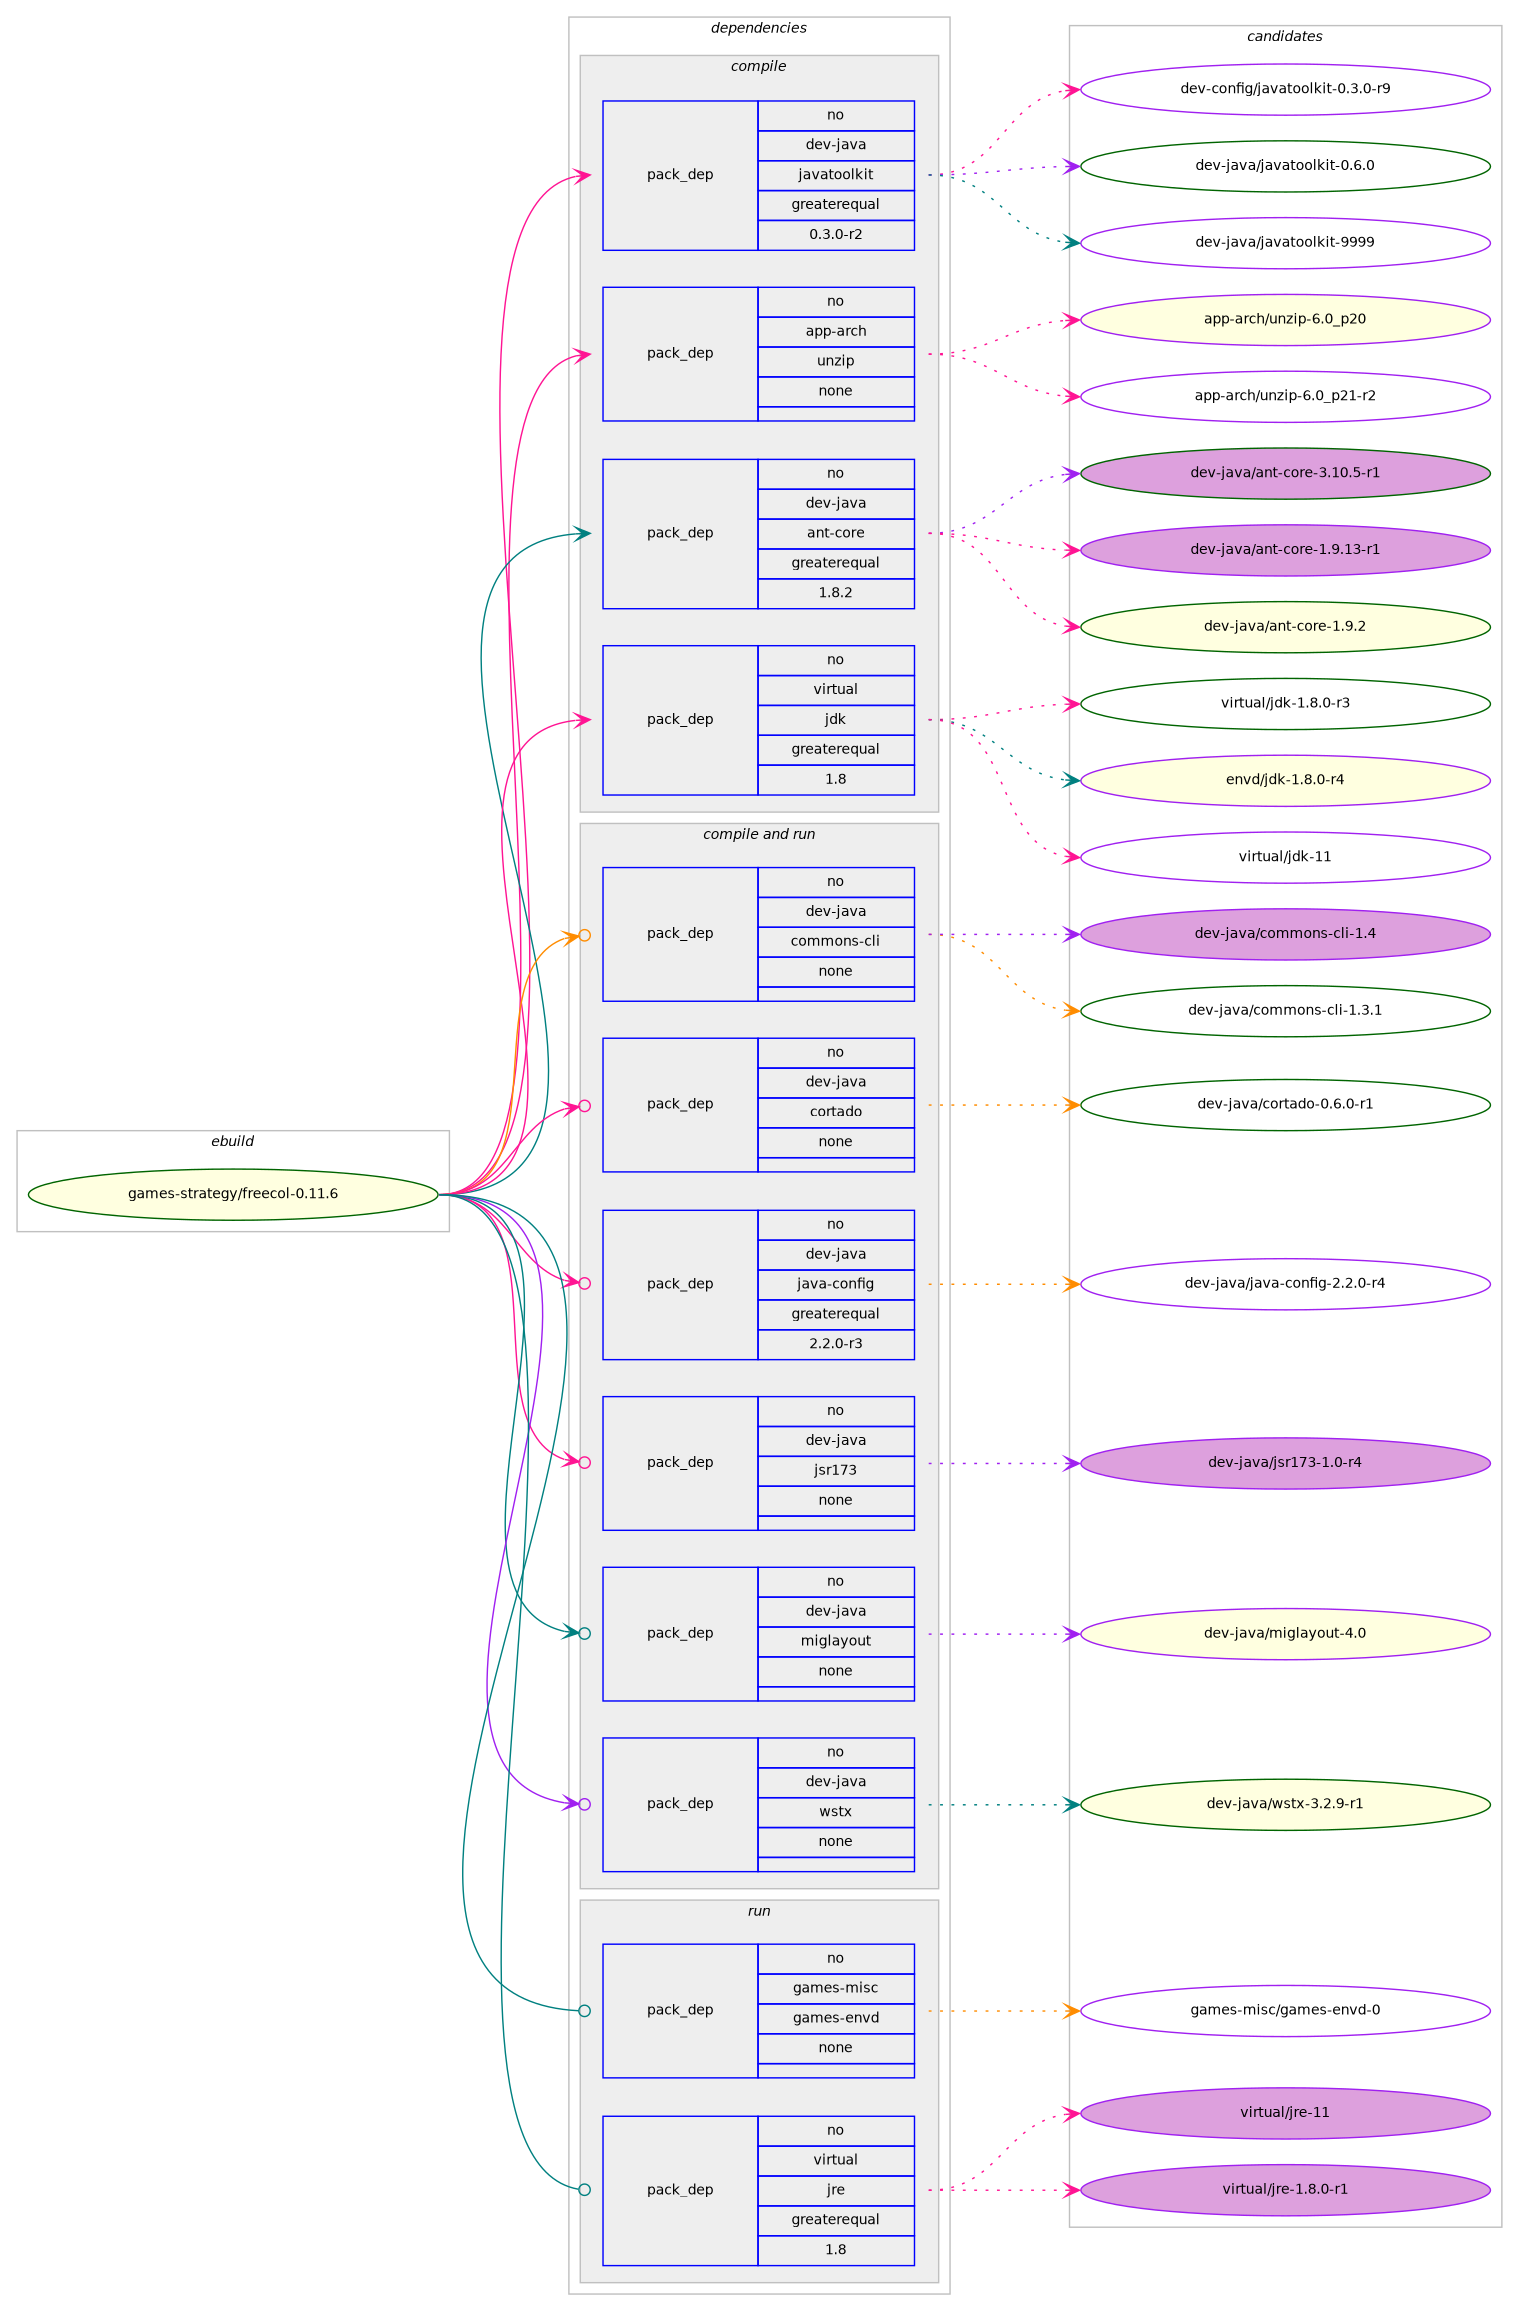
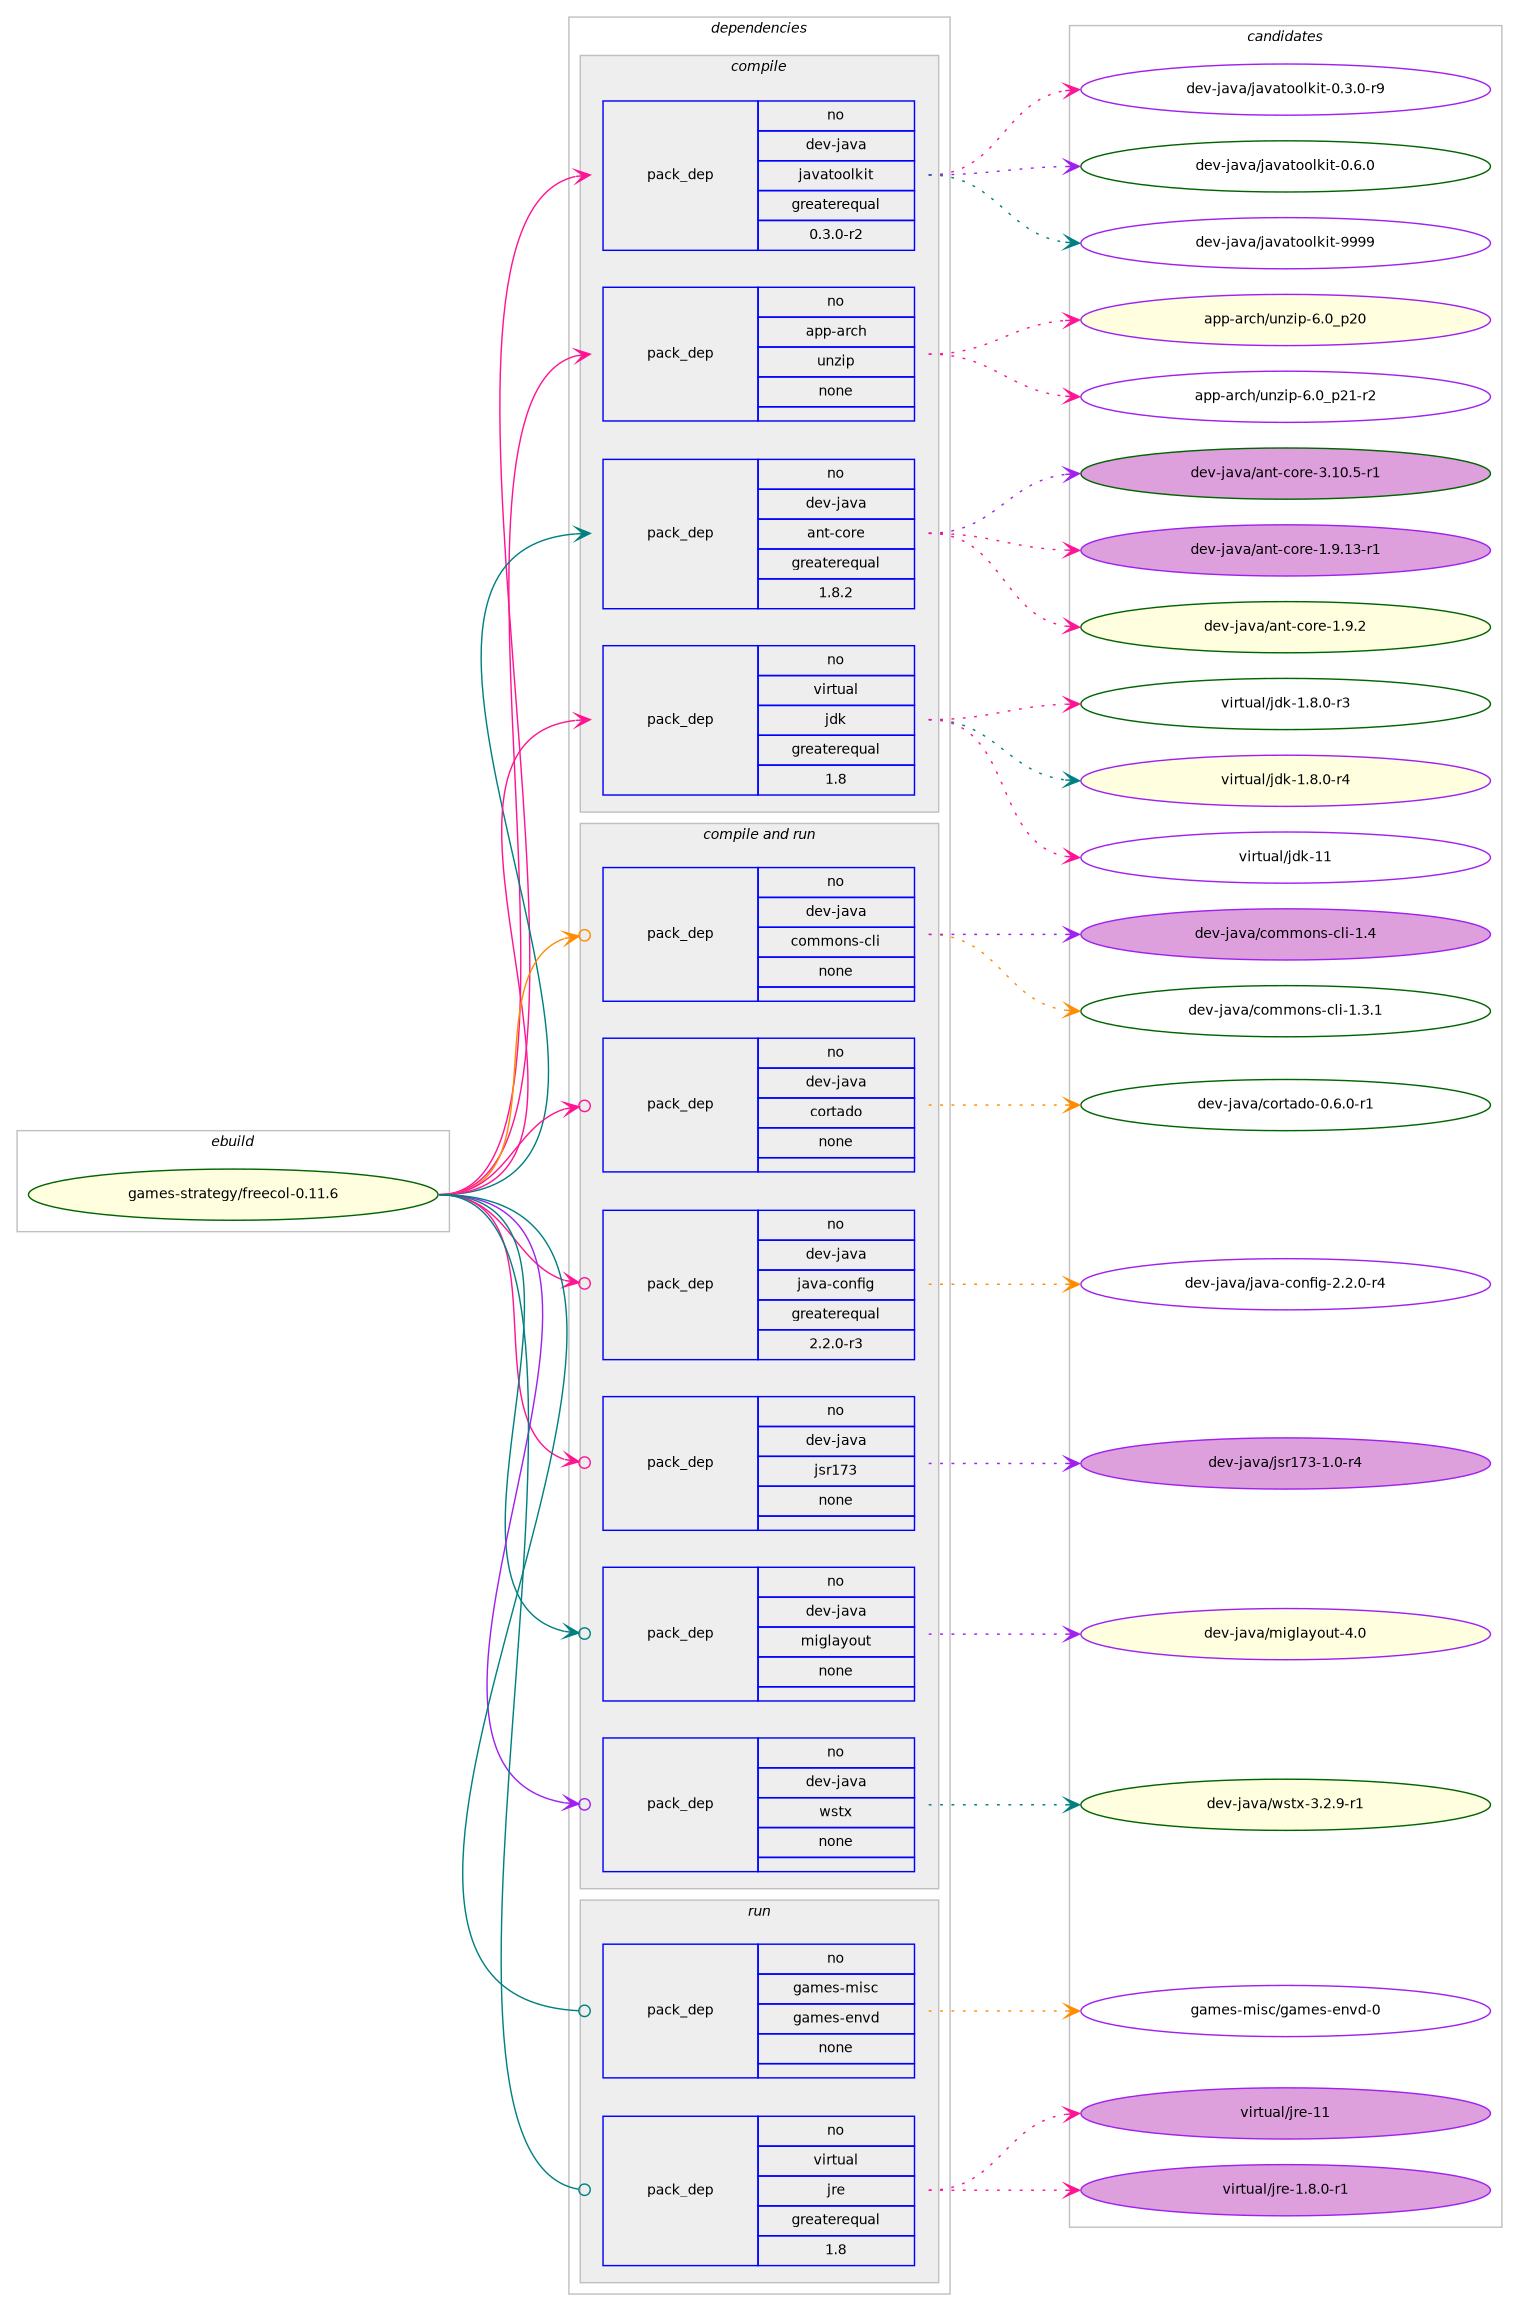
node "dev-config/javatoolkit-0.3.0-r9": label "dev-config/javatoolkit-0.3.0-r9" -> "dev-java/javatoolkit-0.3.0-r9"
node "envd/jdk-1.8.0-r4": label "envd/jdk-1.8.0-r4" -> "virtual/jdk-1.8.0-r4"
